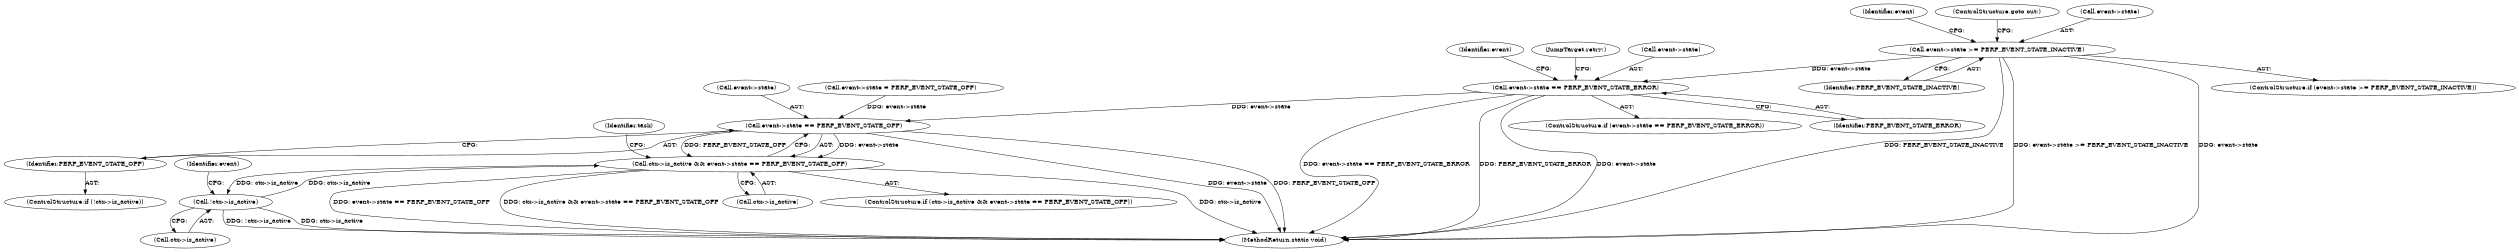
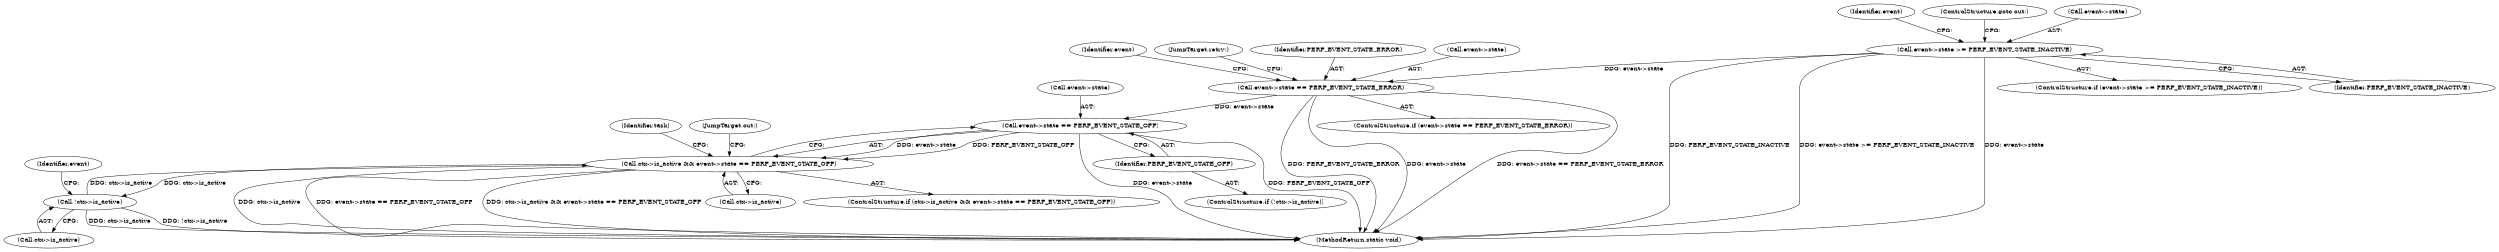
node "(Call,event->state = PERF_EVENT_STATE_OFF)": removed
edge "(Call,event->state == PERF_EVENT_STATE_ERROR)" -> "(Identifier,PERF_EVENT_STATE_ERROR)": removed, label "CFG:"
node "(JumpTarget,out:)": added
